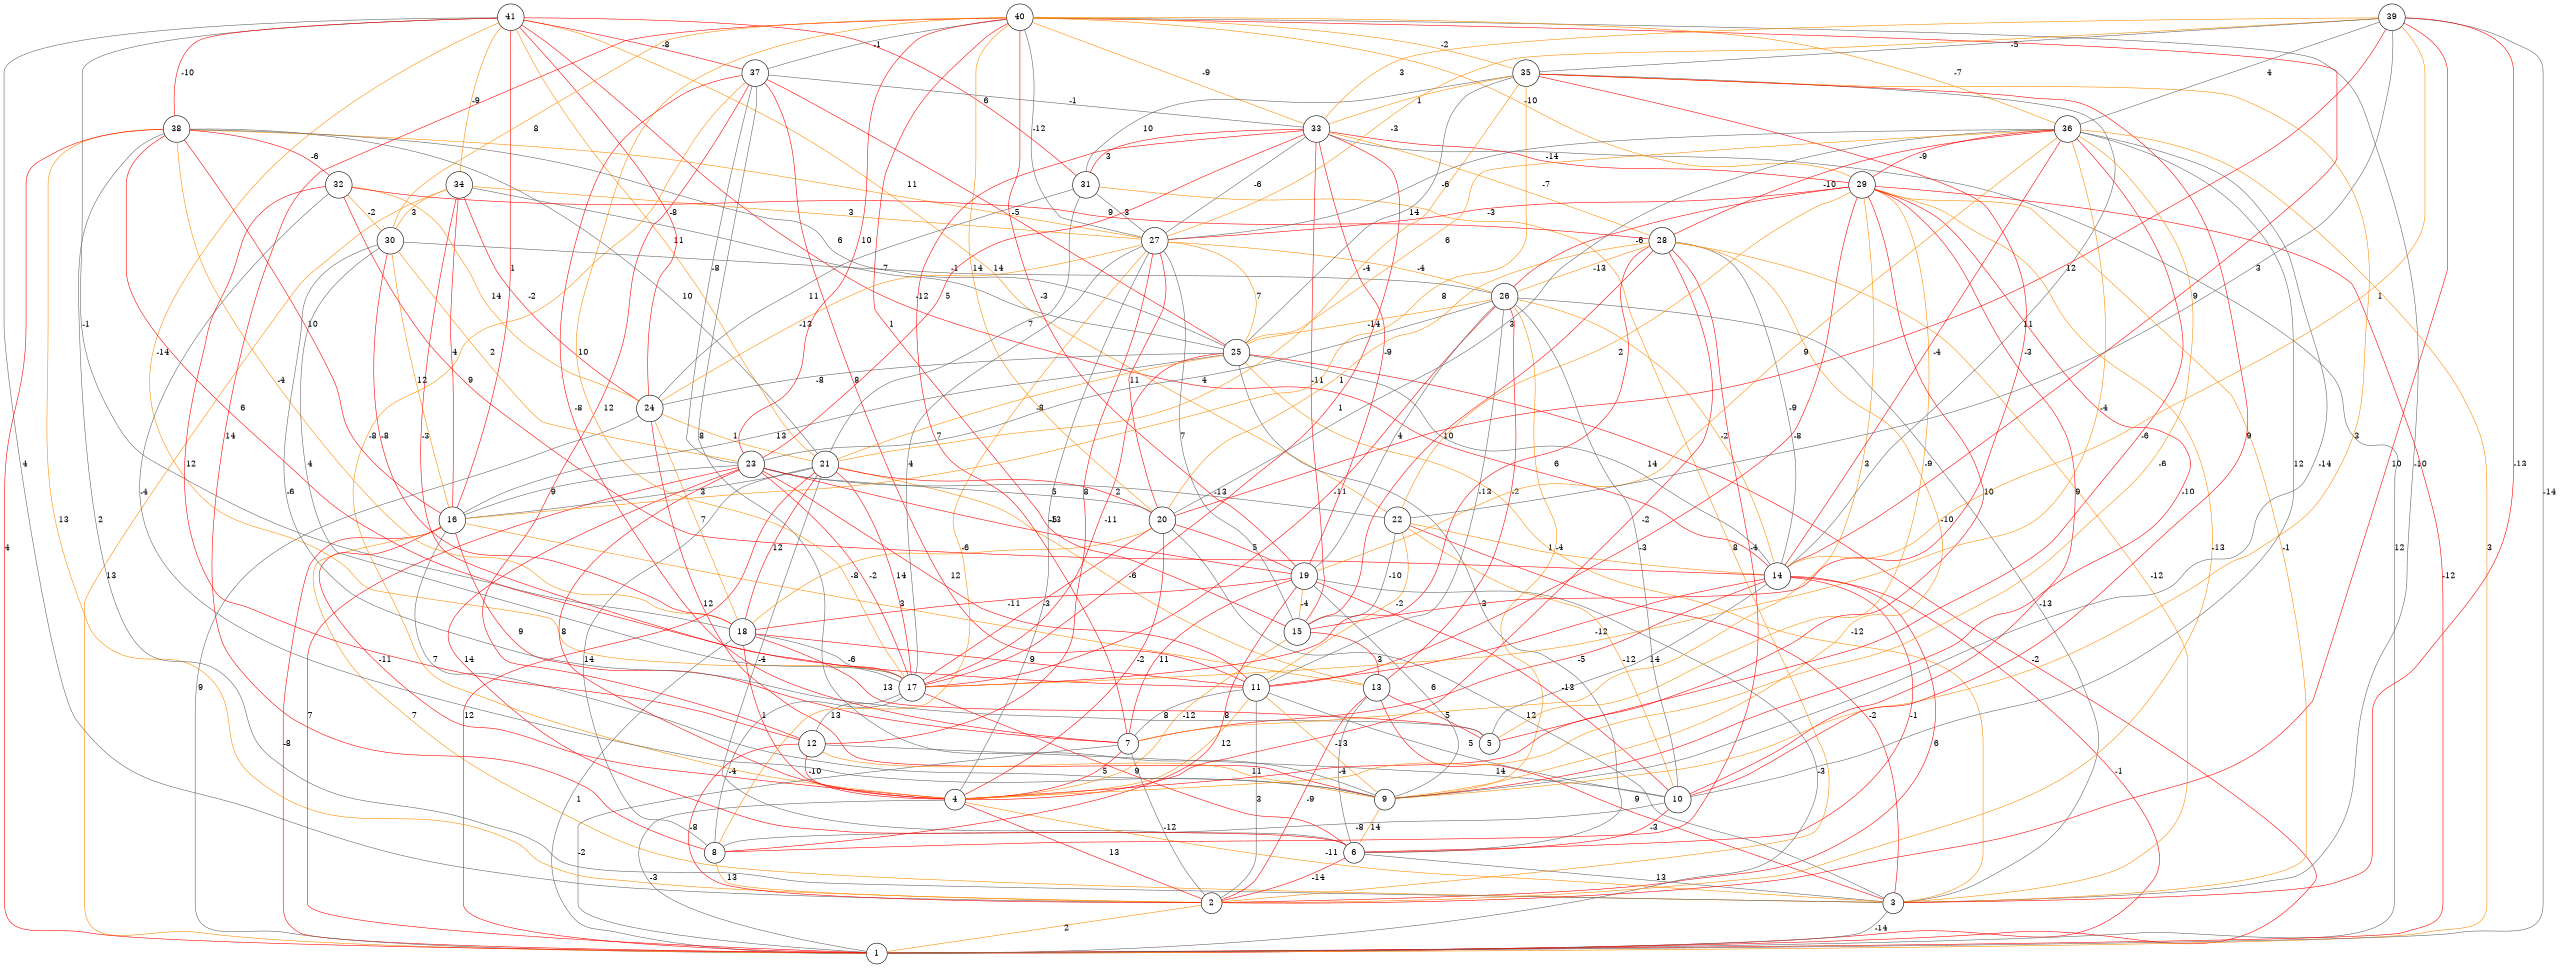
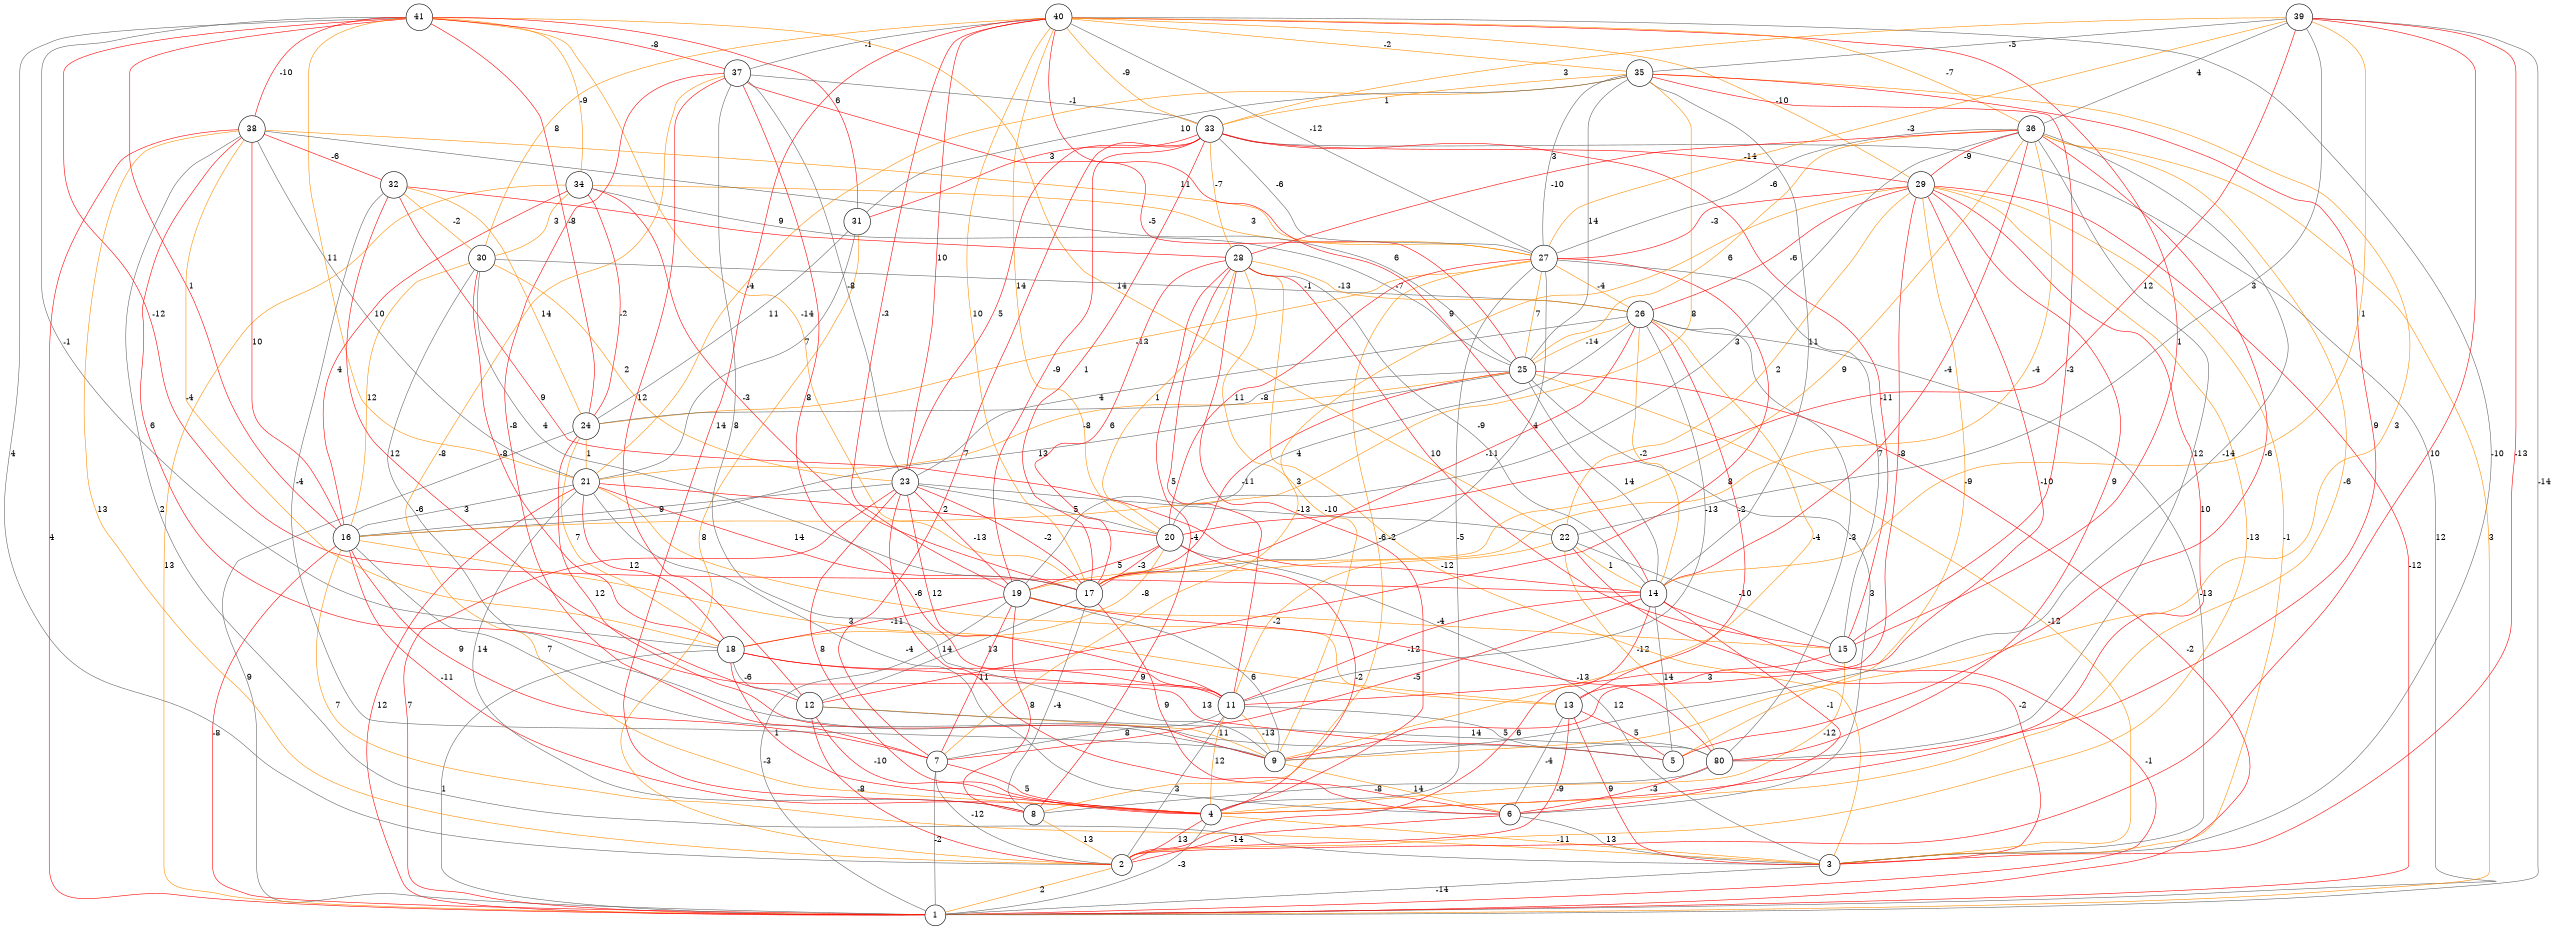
edge "31" -- "27": now "35" -- "27"
edge "28" -- "11": added, label "5"
edge "18" -- "17": now "18" -- "12"
node "10": label "10" -> "80"
